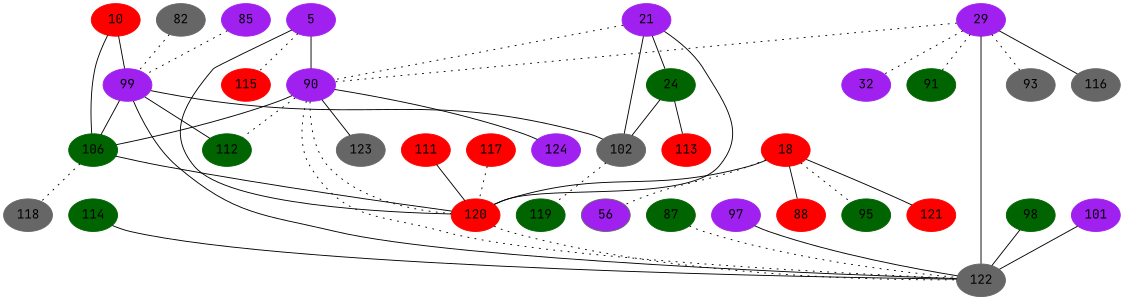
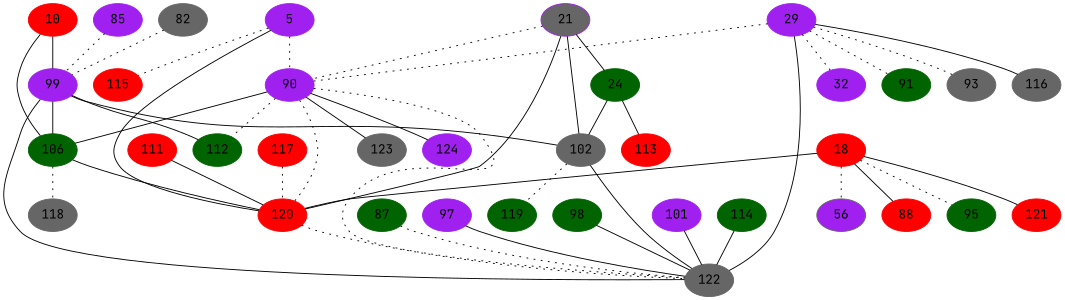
node "21": fillcolor purple -> gray40
edge "5" -- "90": style solid -> dotted
edge "102" -- "122": added
